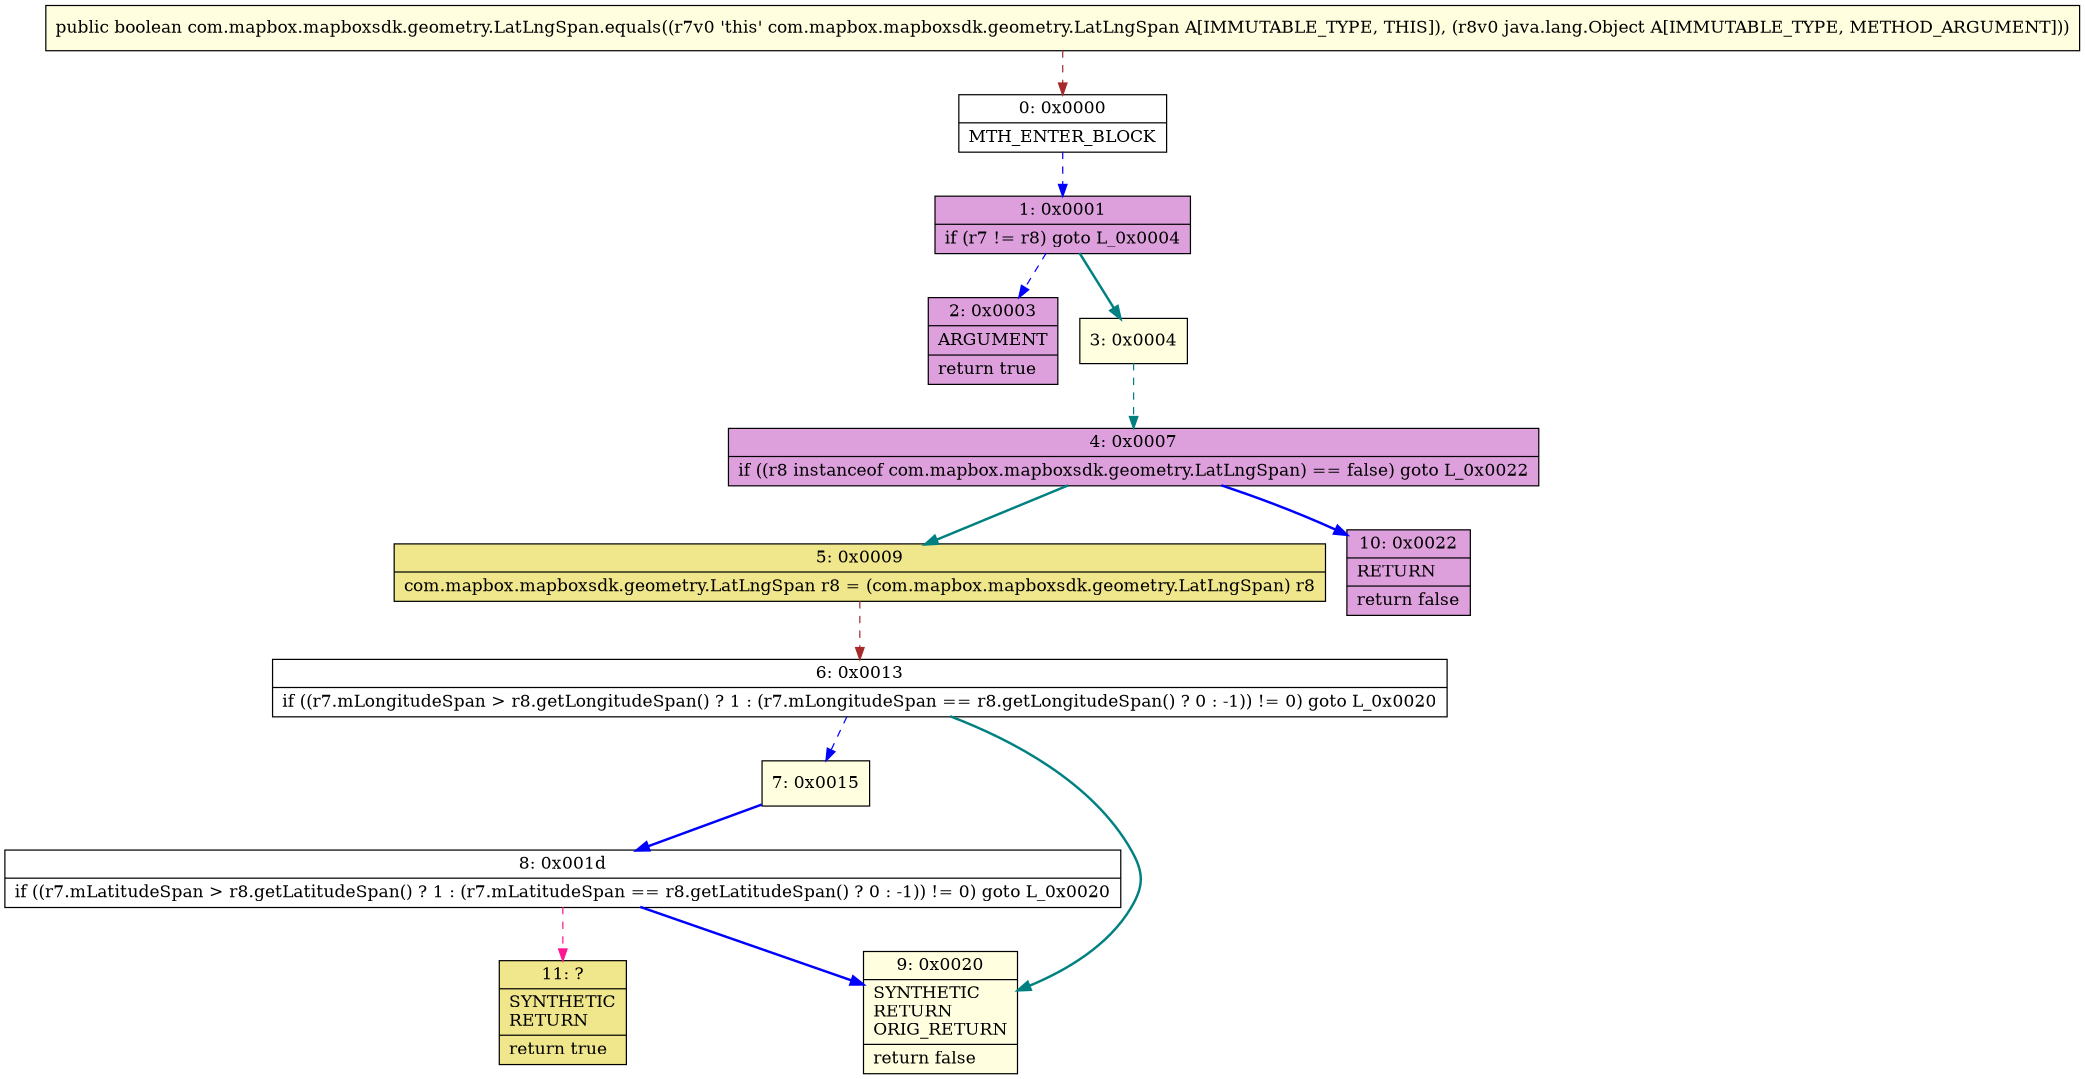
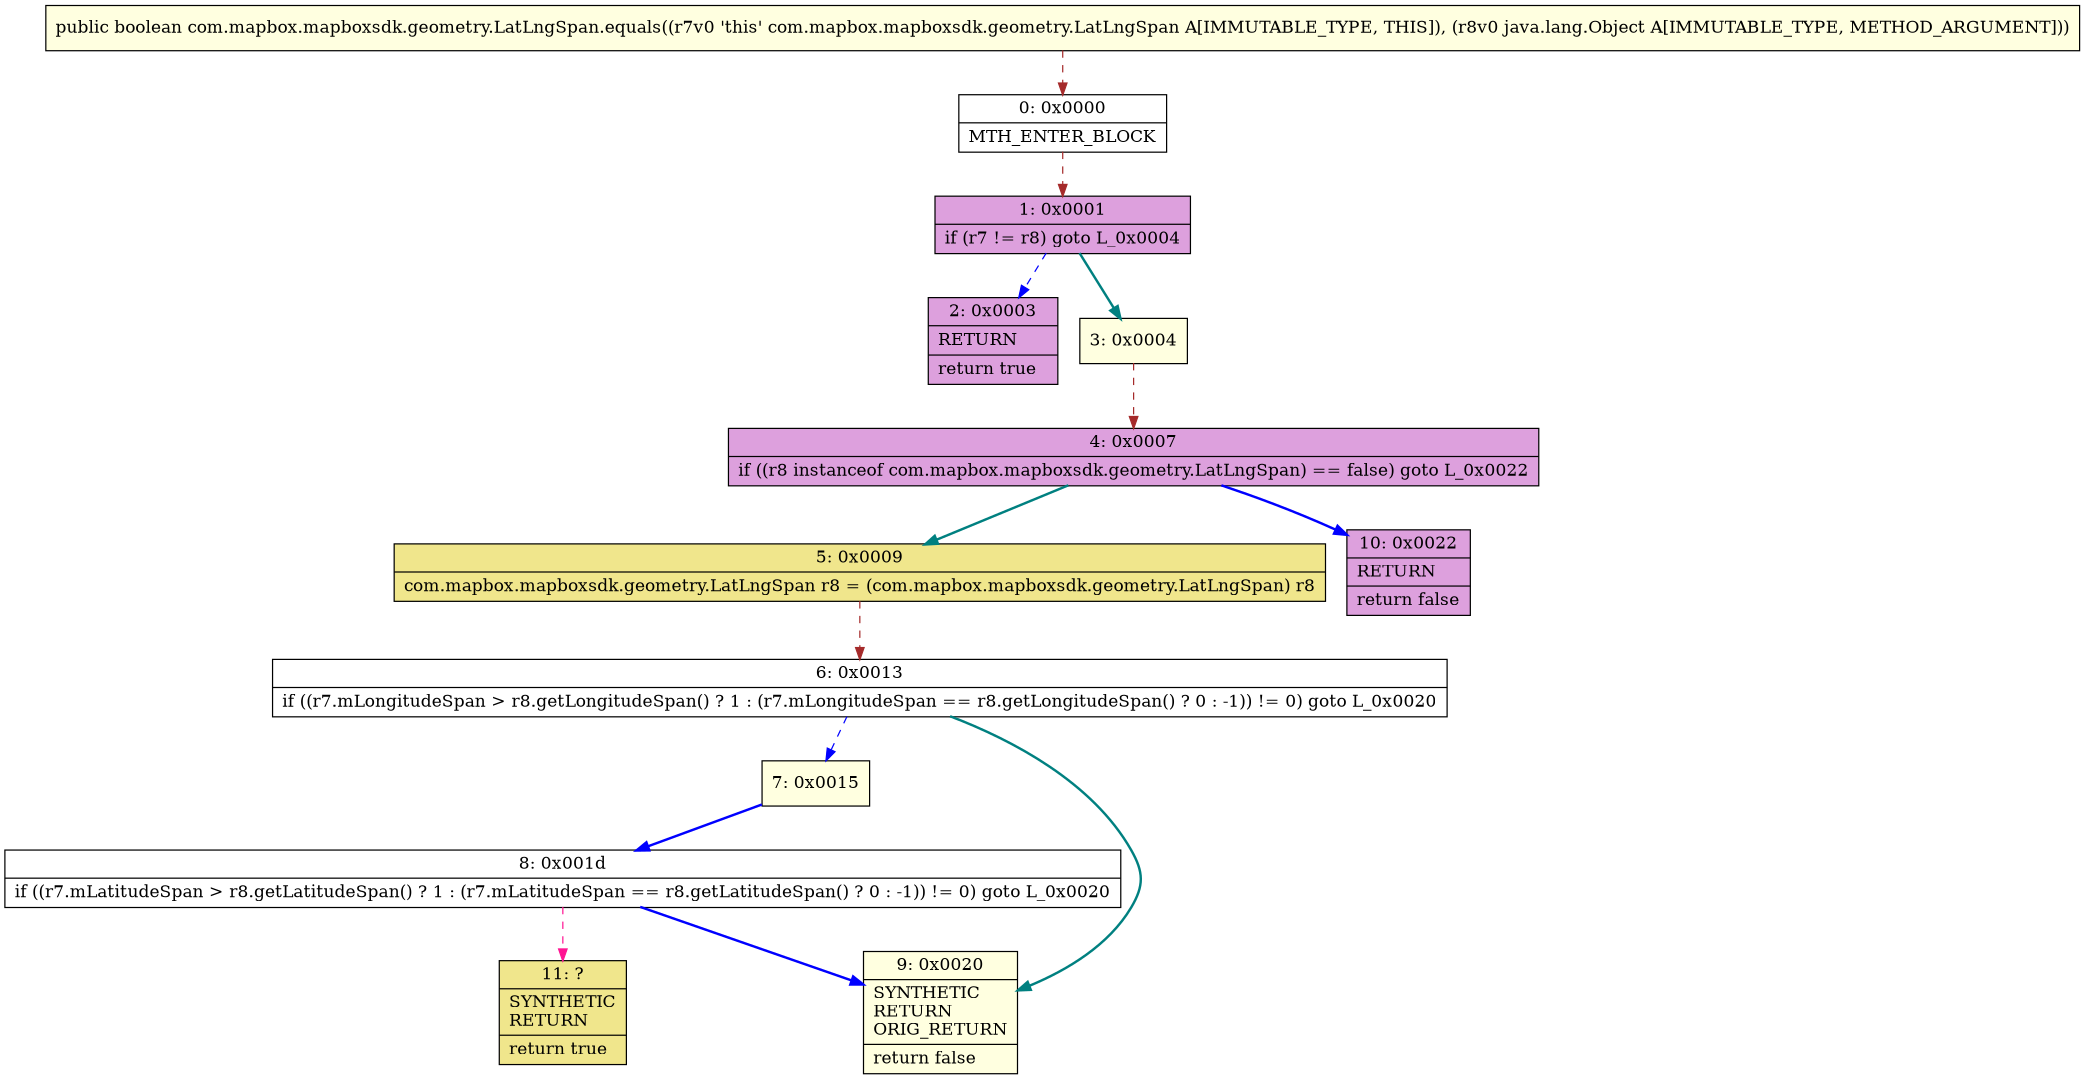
edge "0: 0x0000" -> "1: 0x0001": color blue -> brown
node "2: 0x0003": text "ARGUMENT" -> "RETURN"
edge "3: 0x0004" -> "4: 0x0007": color teal -> brown
